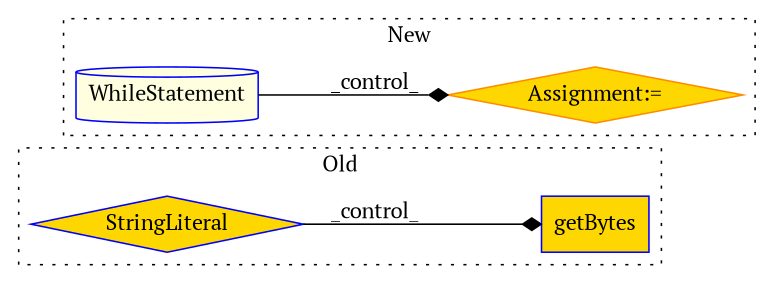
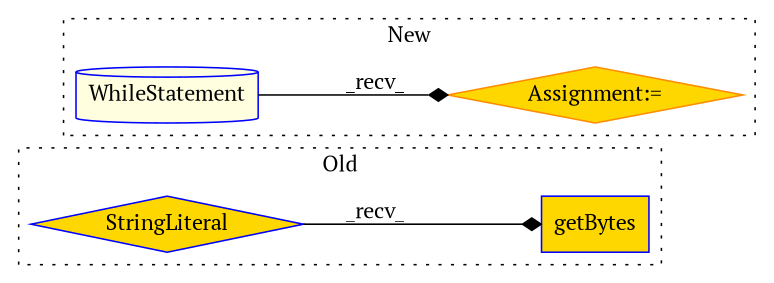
edge "WhileStatement" -> "Assignment:=": label "_control_" -> "_recv_"
edge "StringLiteral" -> "getBytes": label "_control_" -> "_recv_"
